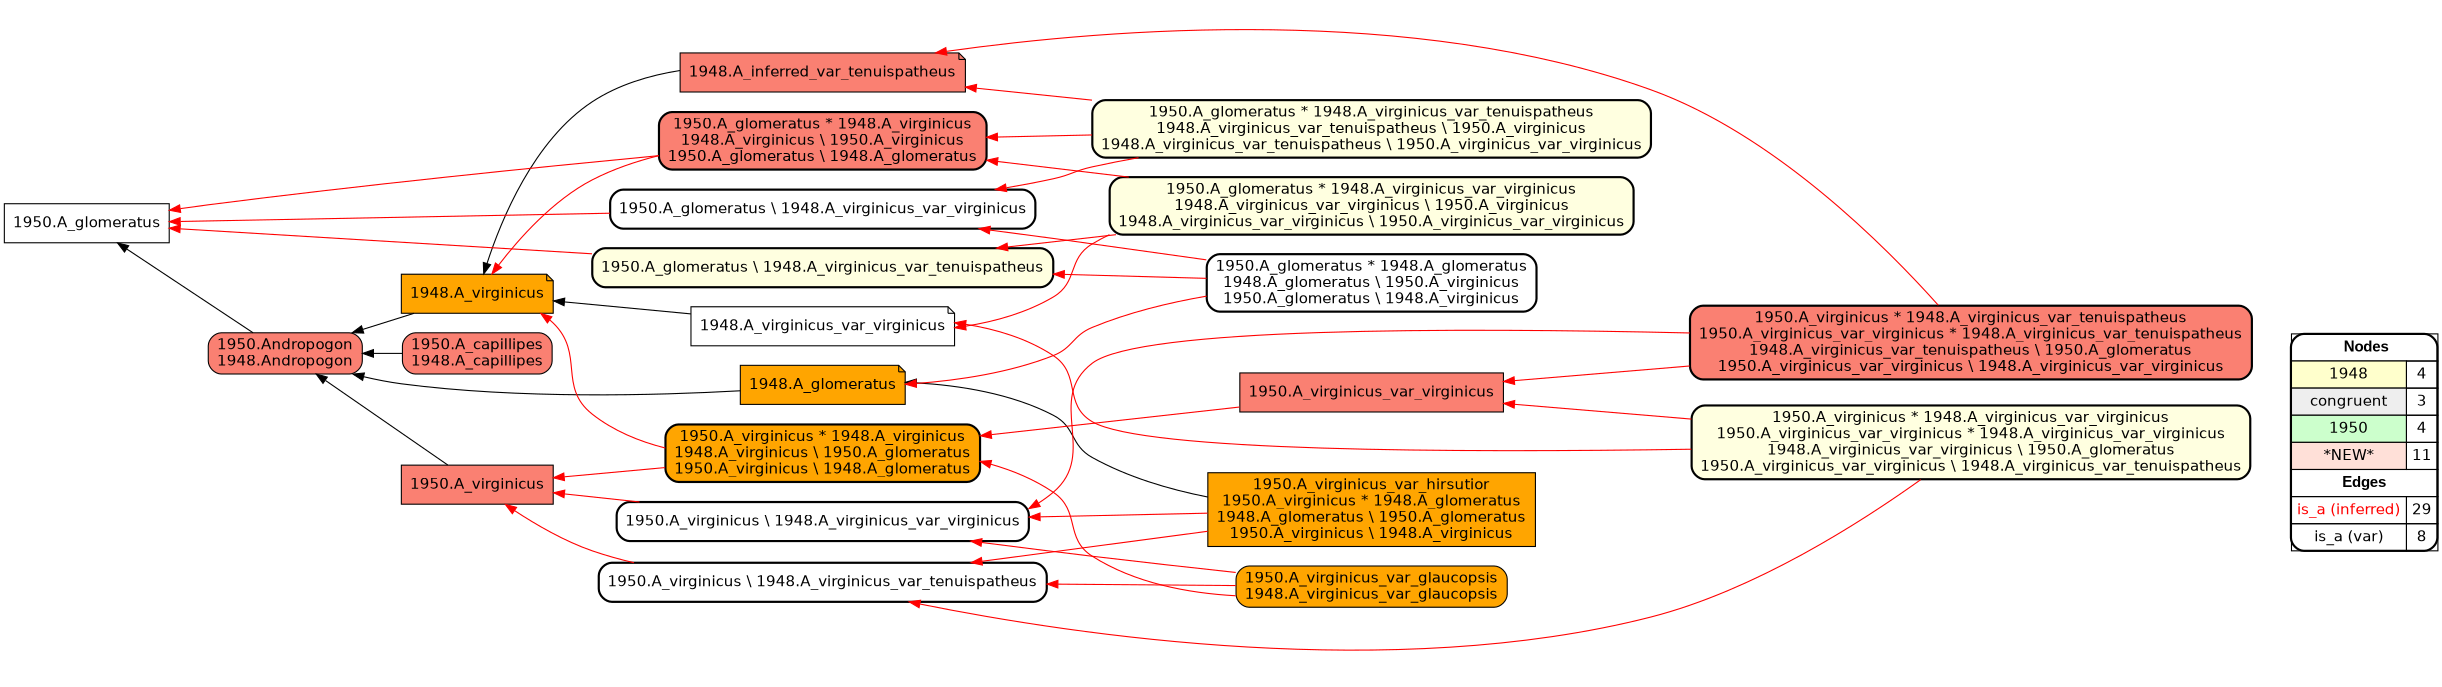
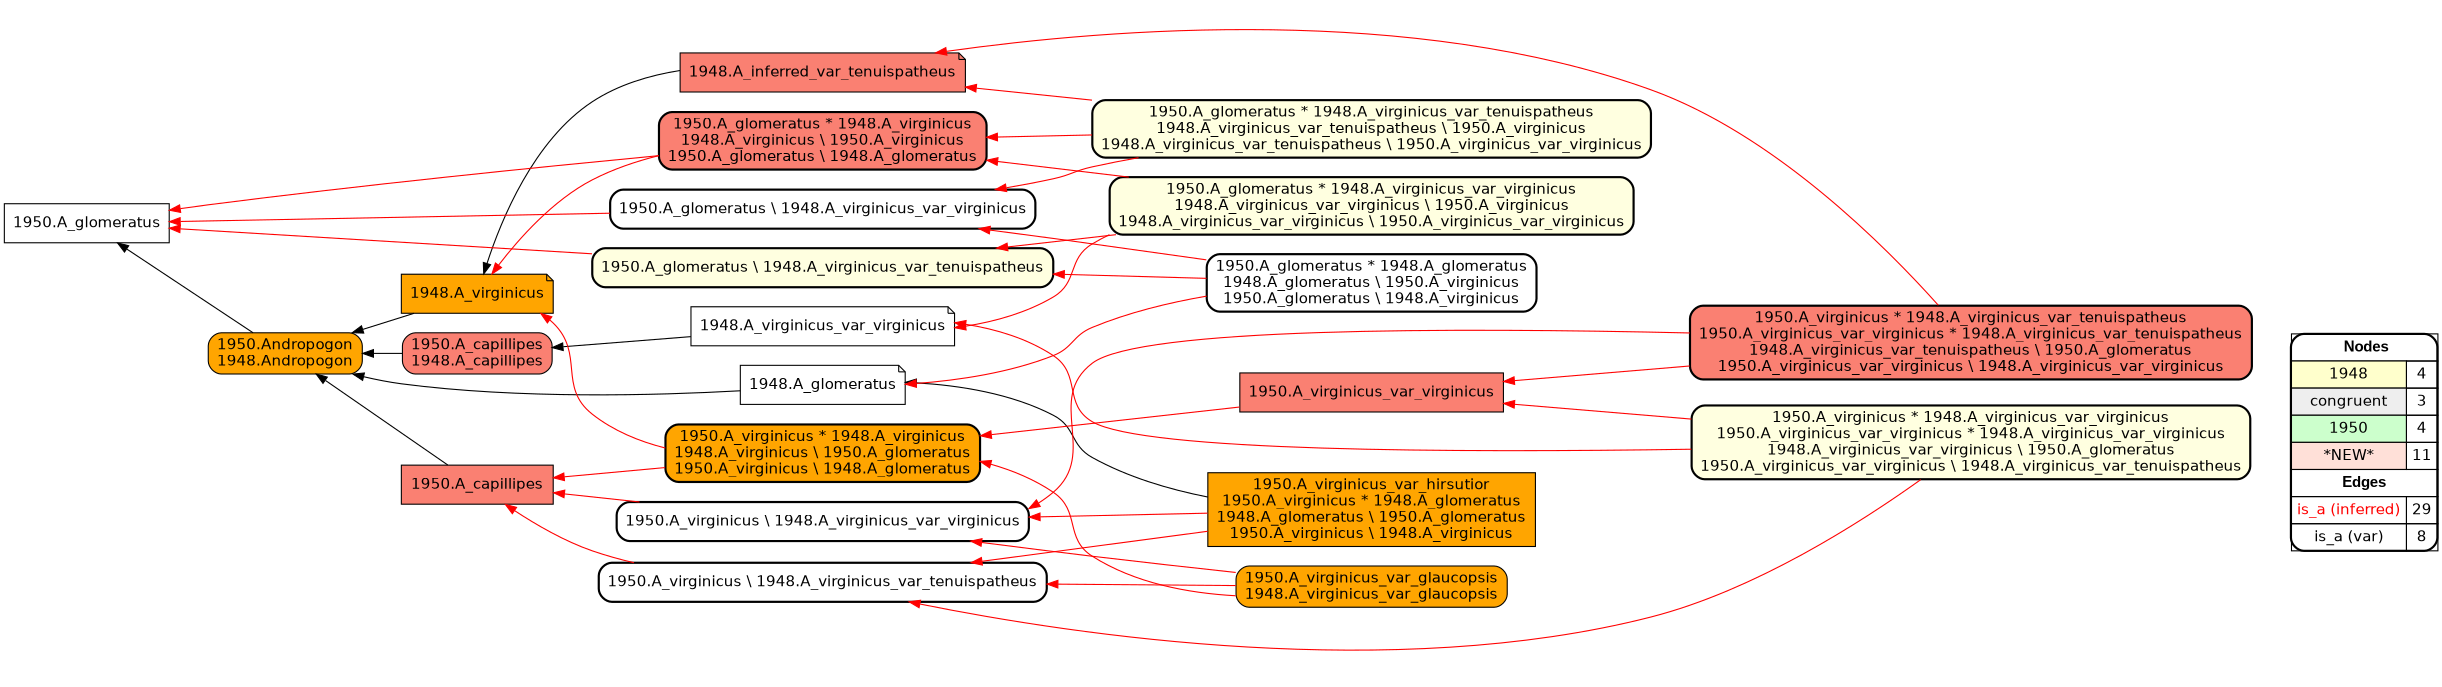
edge "1948.A_virginicus_var_virginicus" -> "1948.A_virginicus": now "1948.A_virginicus_var_virginicus" -> "1950.A_capillipes 1948.A_capillipes"
node "1950.Andropogon 1948.Andropogon": fillcolor salmon -> orange
node "1948.A_glomeratus": fillcolor orange -> white
node "1950.A_virginicus": label "1950.A_virginicus" -> "1950.A_capillipes"
